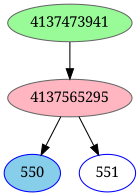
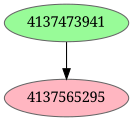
node "550": removed
node "551": removed
